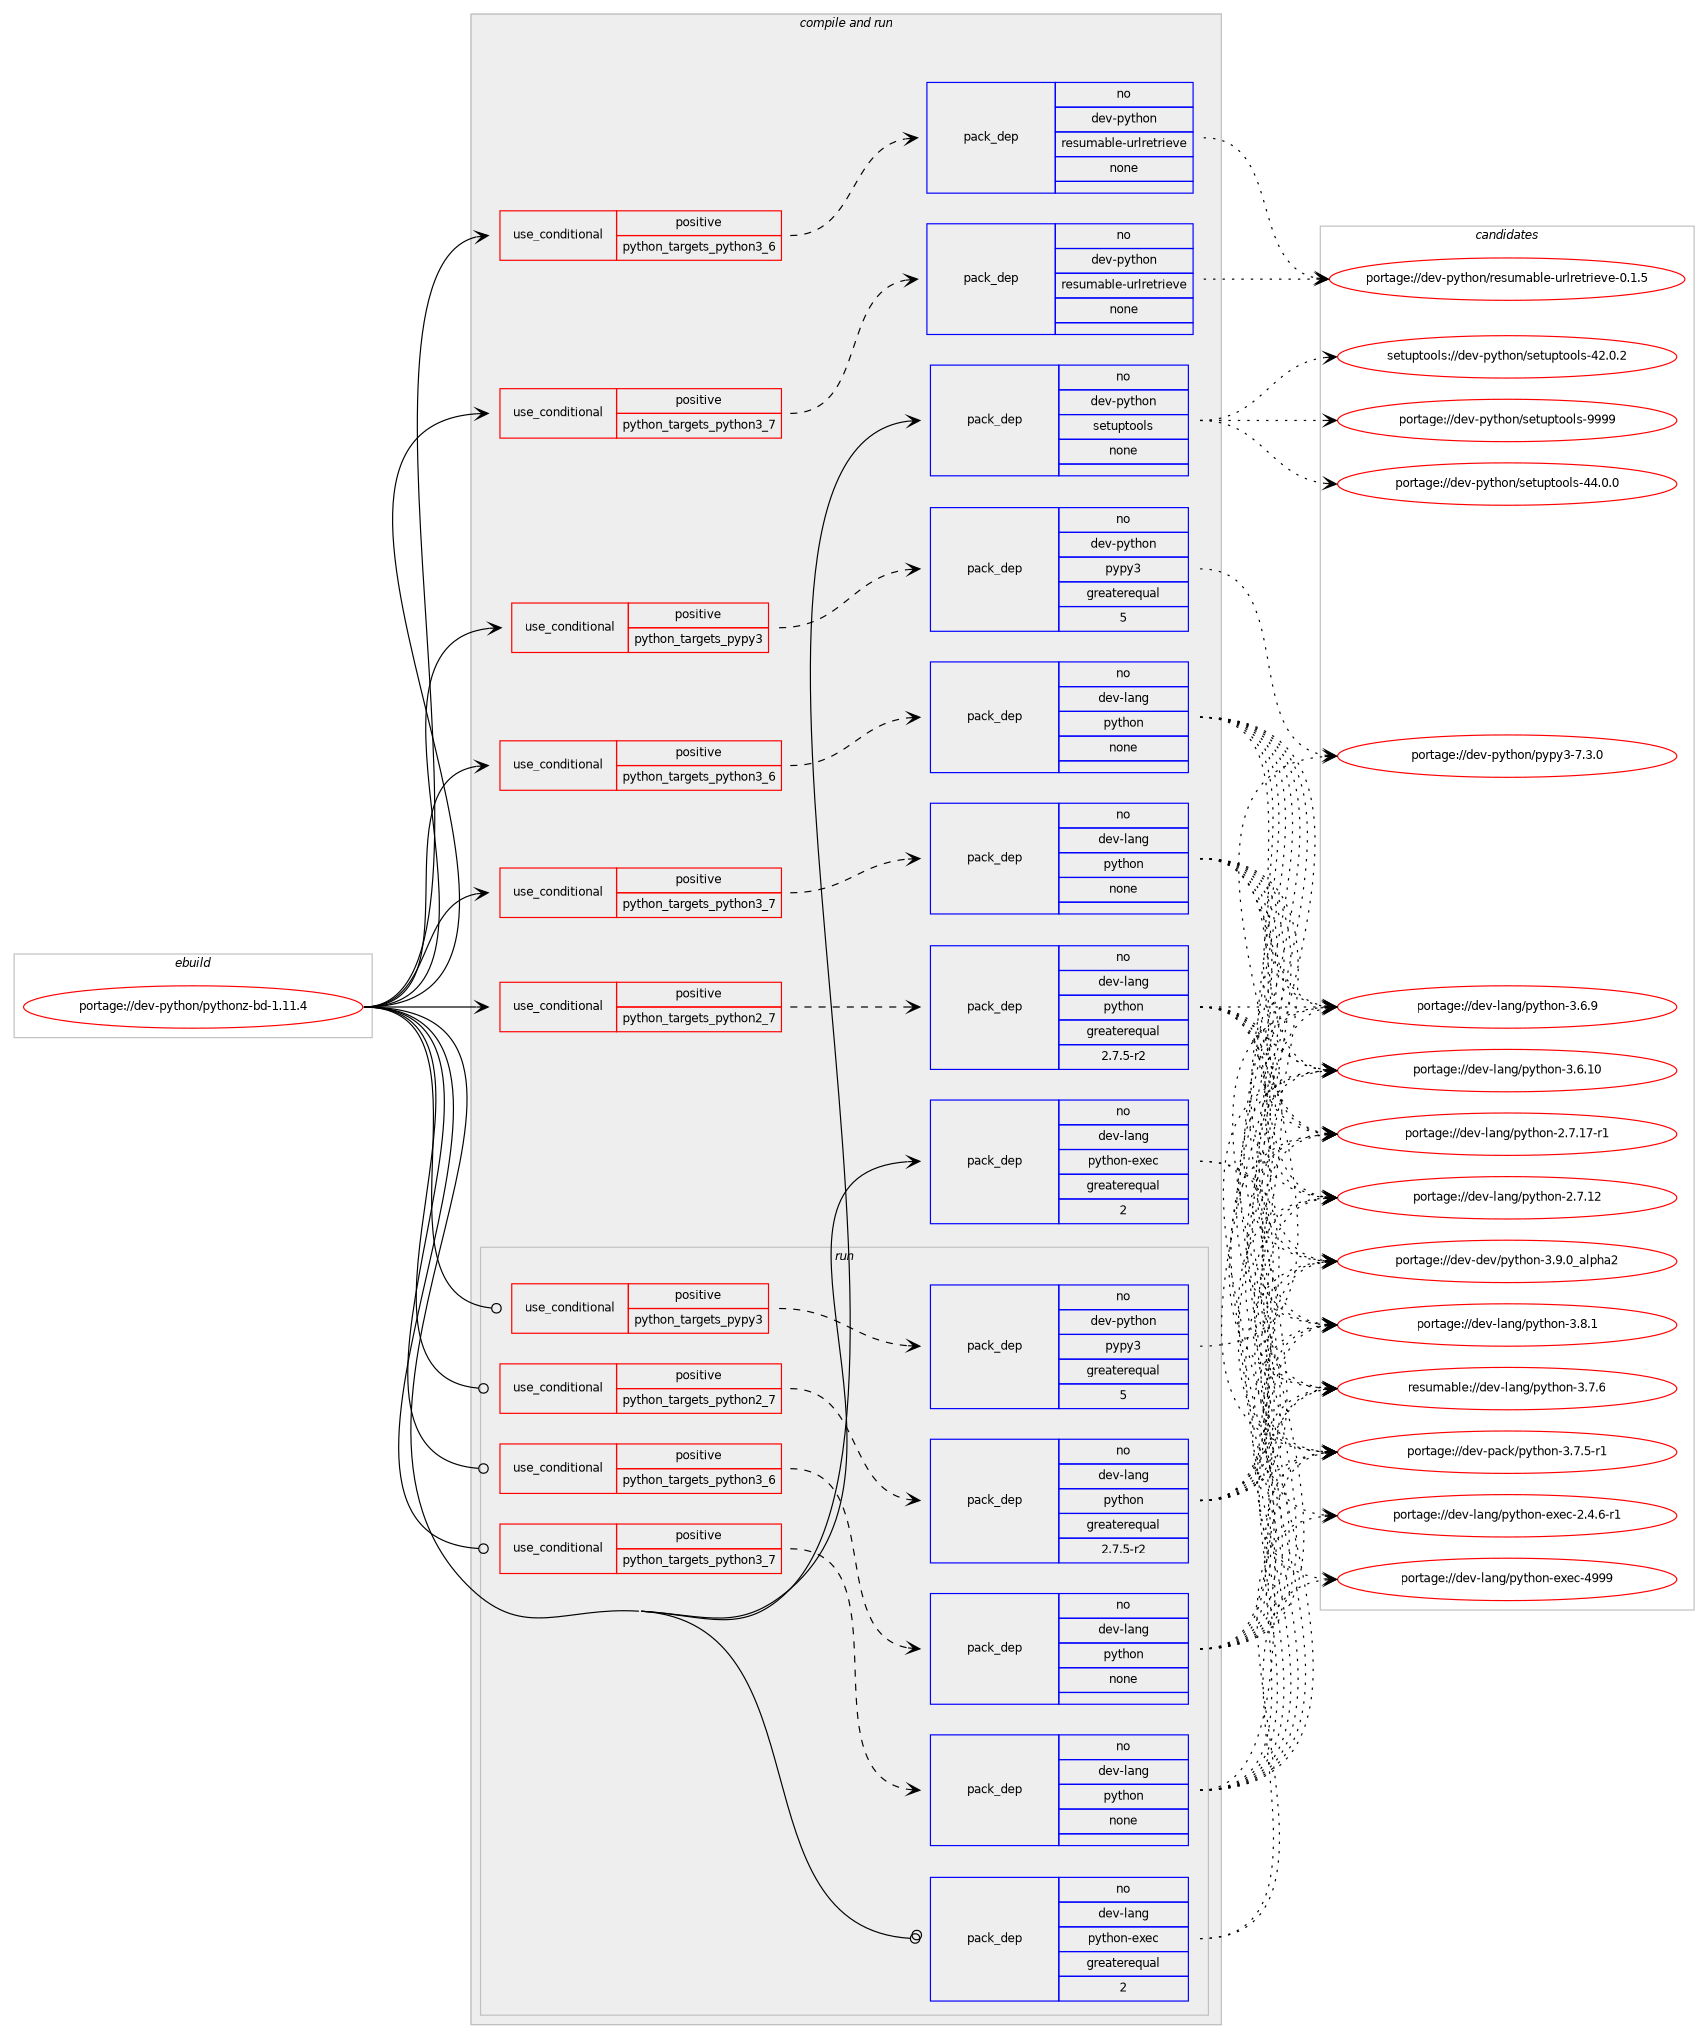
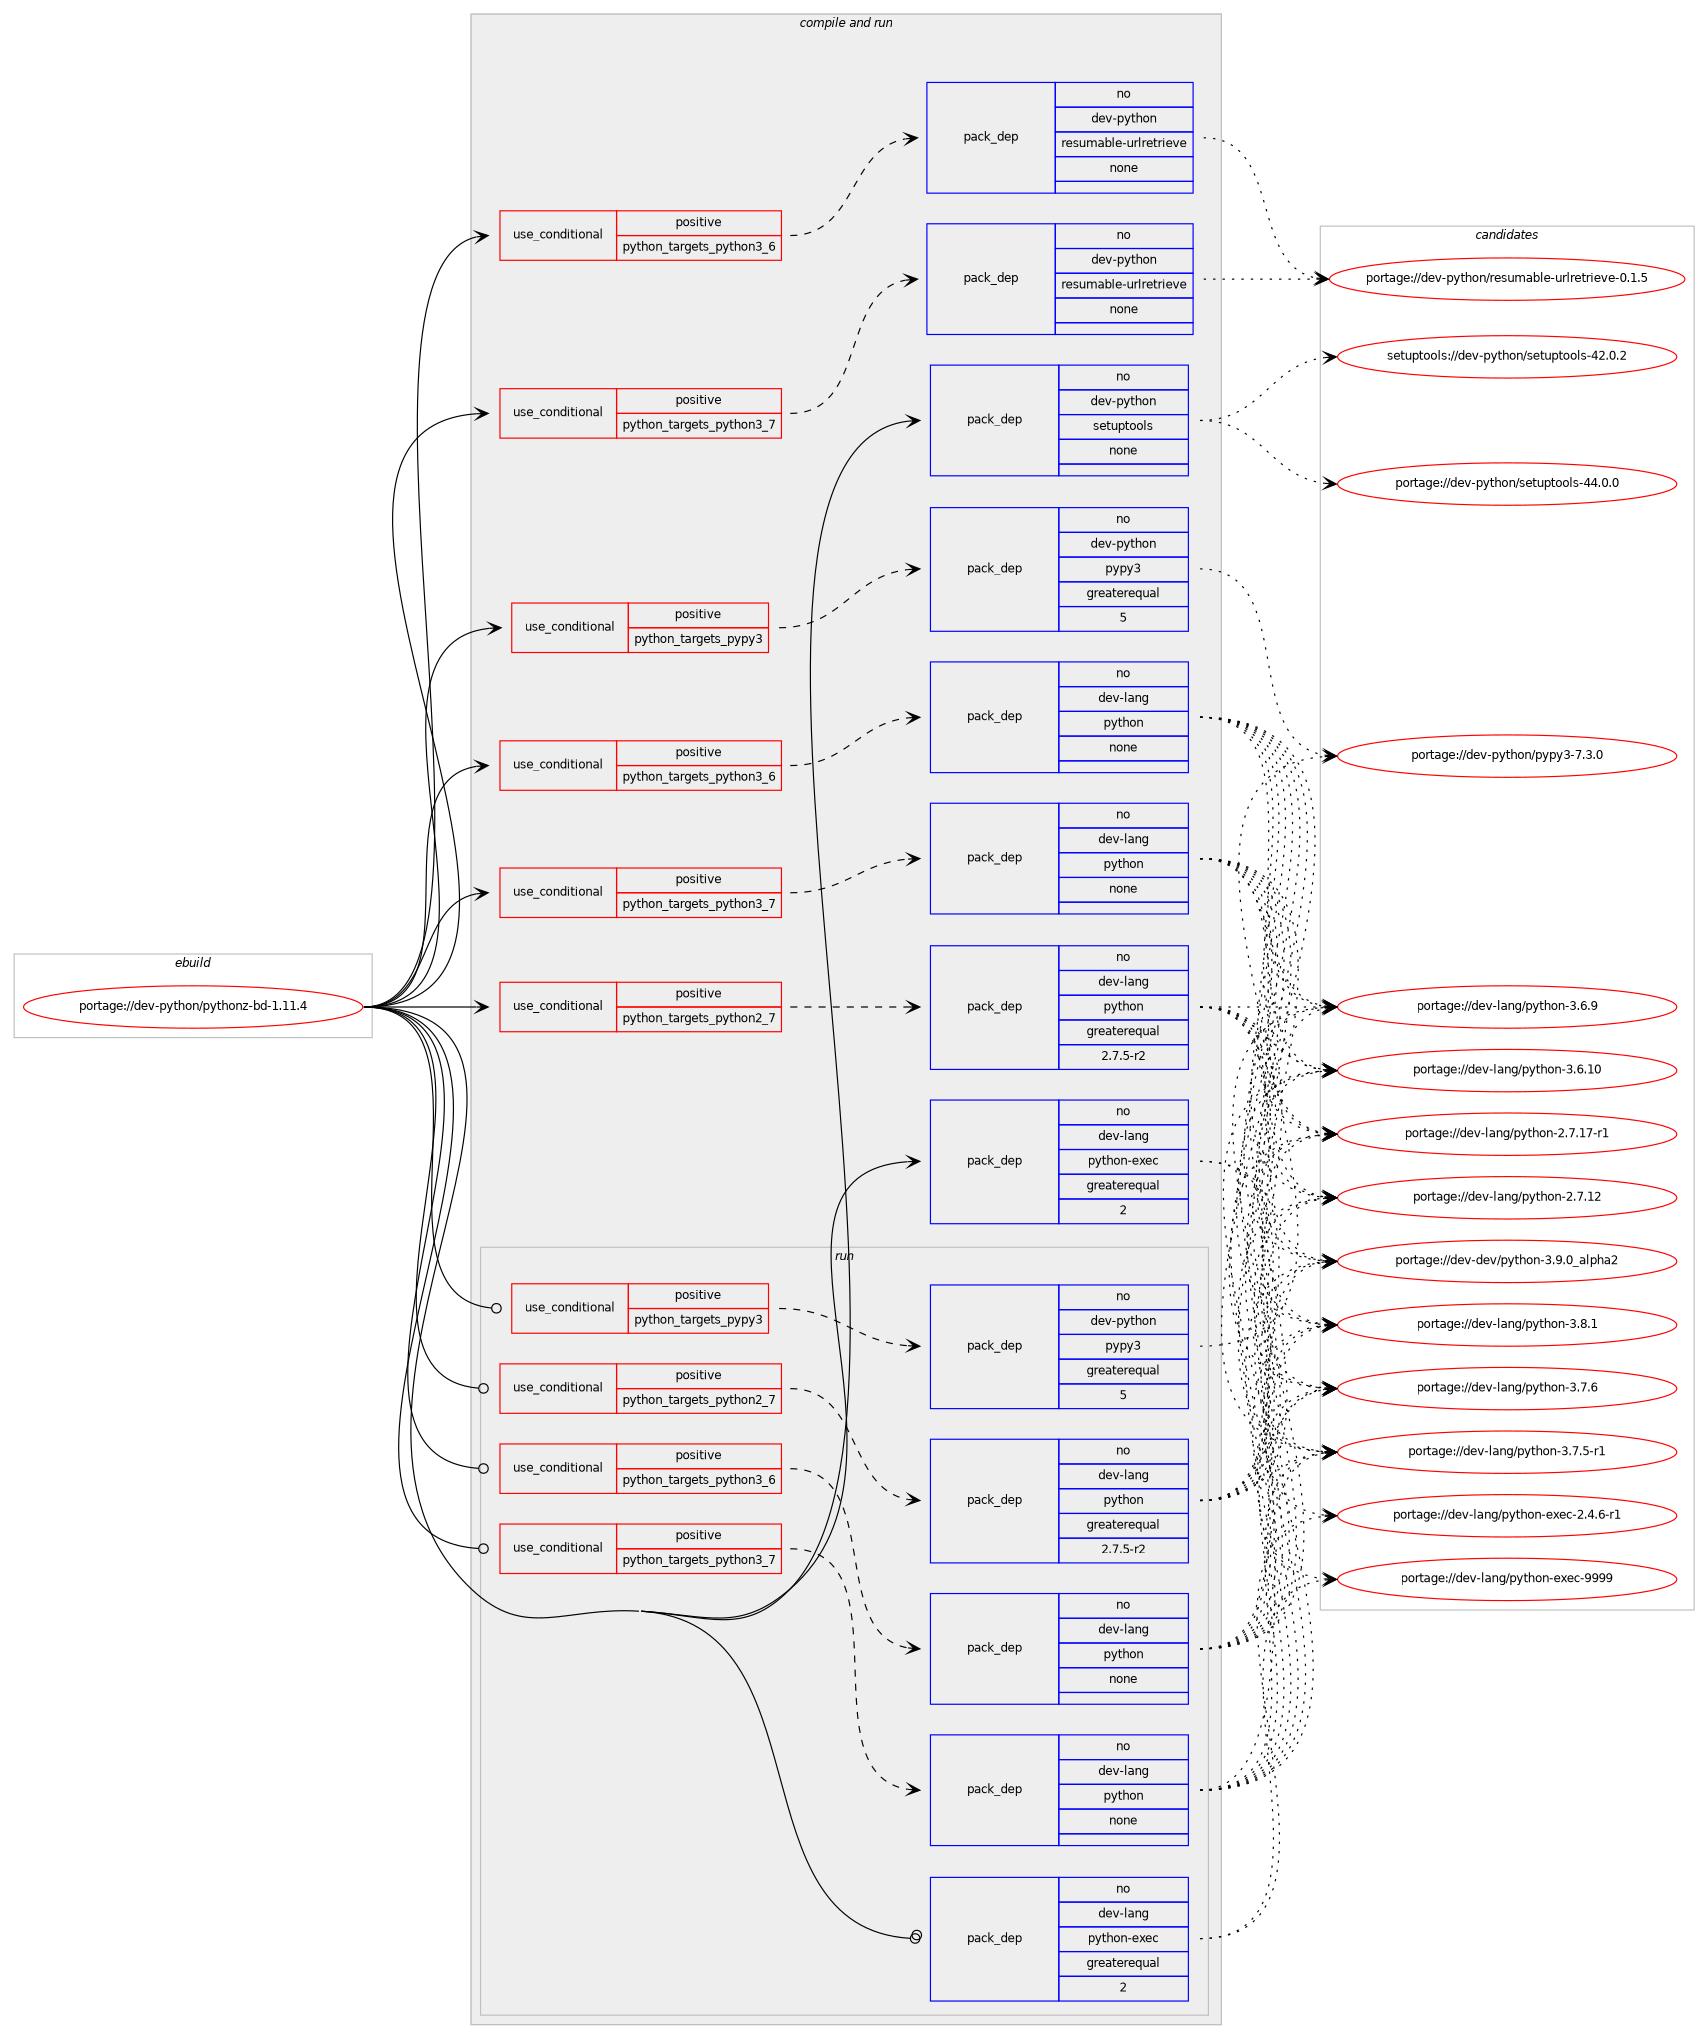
node "portage://dev-python/setuptools-9999": removed
node "resumable://dev-lang/python-3.7.6": label "resumable://dev-lang/python-3.7.6" -> "portage://dev-lang/python-3.7.6"
node "portage://dev-pack/python-3.7.5-r1": label "portage://dev-pack/python-3.7.5-r1" -> "portage://dev-lang/python-3.7.5-r1"
node "portage://dev-lang/python-exec-4999": label "portage://dev-lang/python-exec-4999" -> "portage://dev-lang/python-exec-9999"
